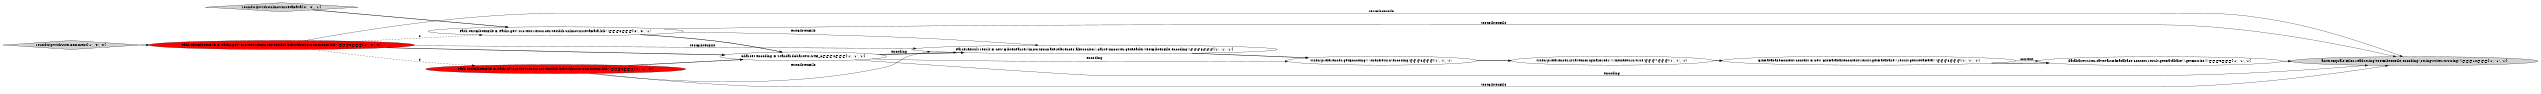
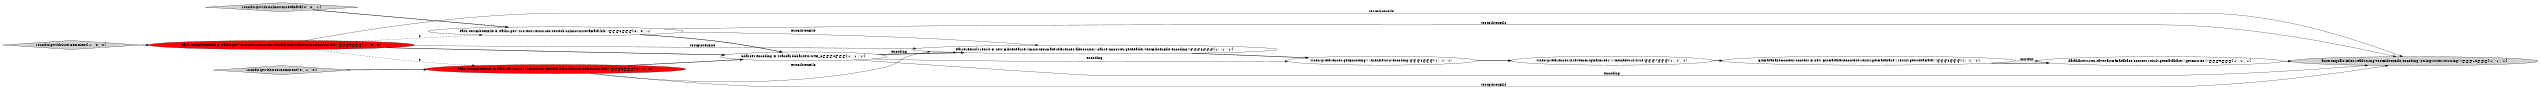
node "roundtripWithUserComment['0', '1', '0']": added
